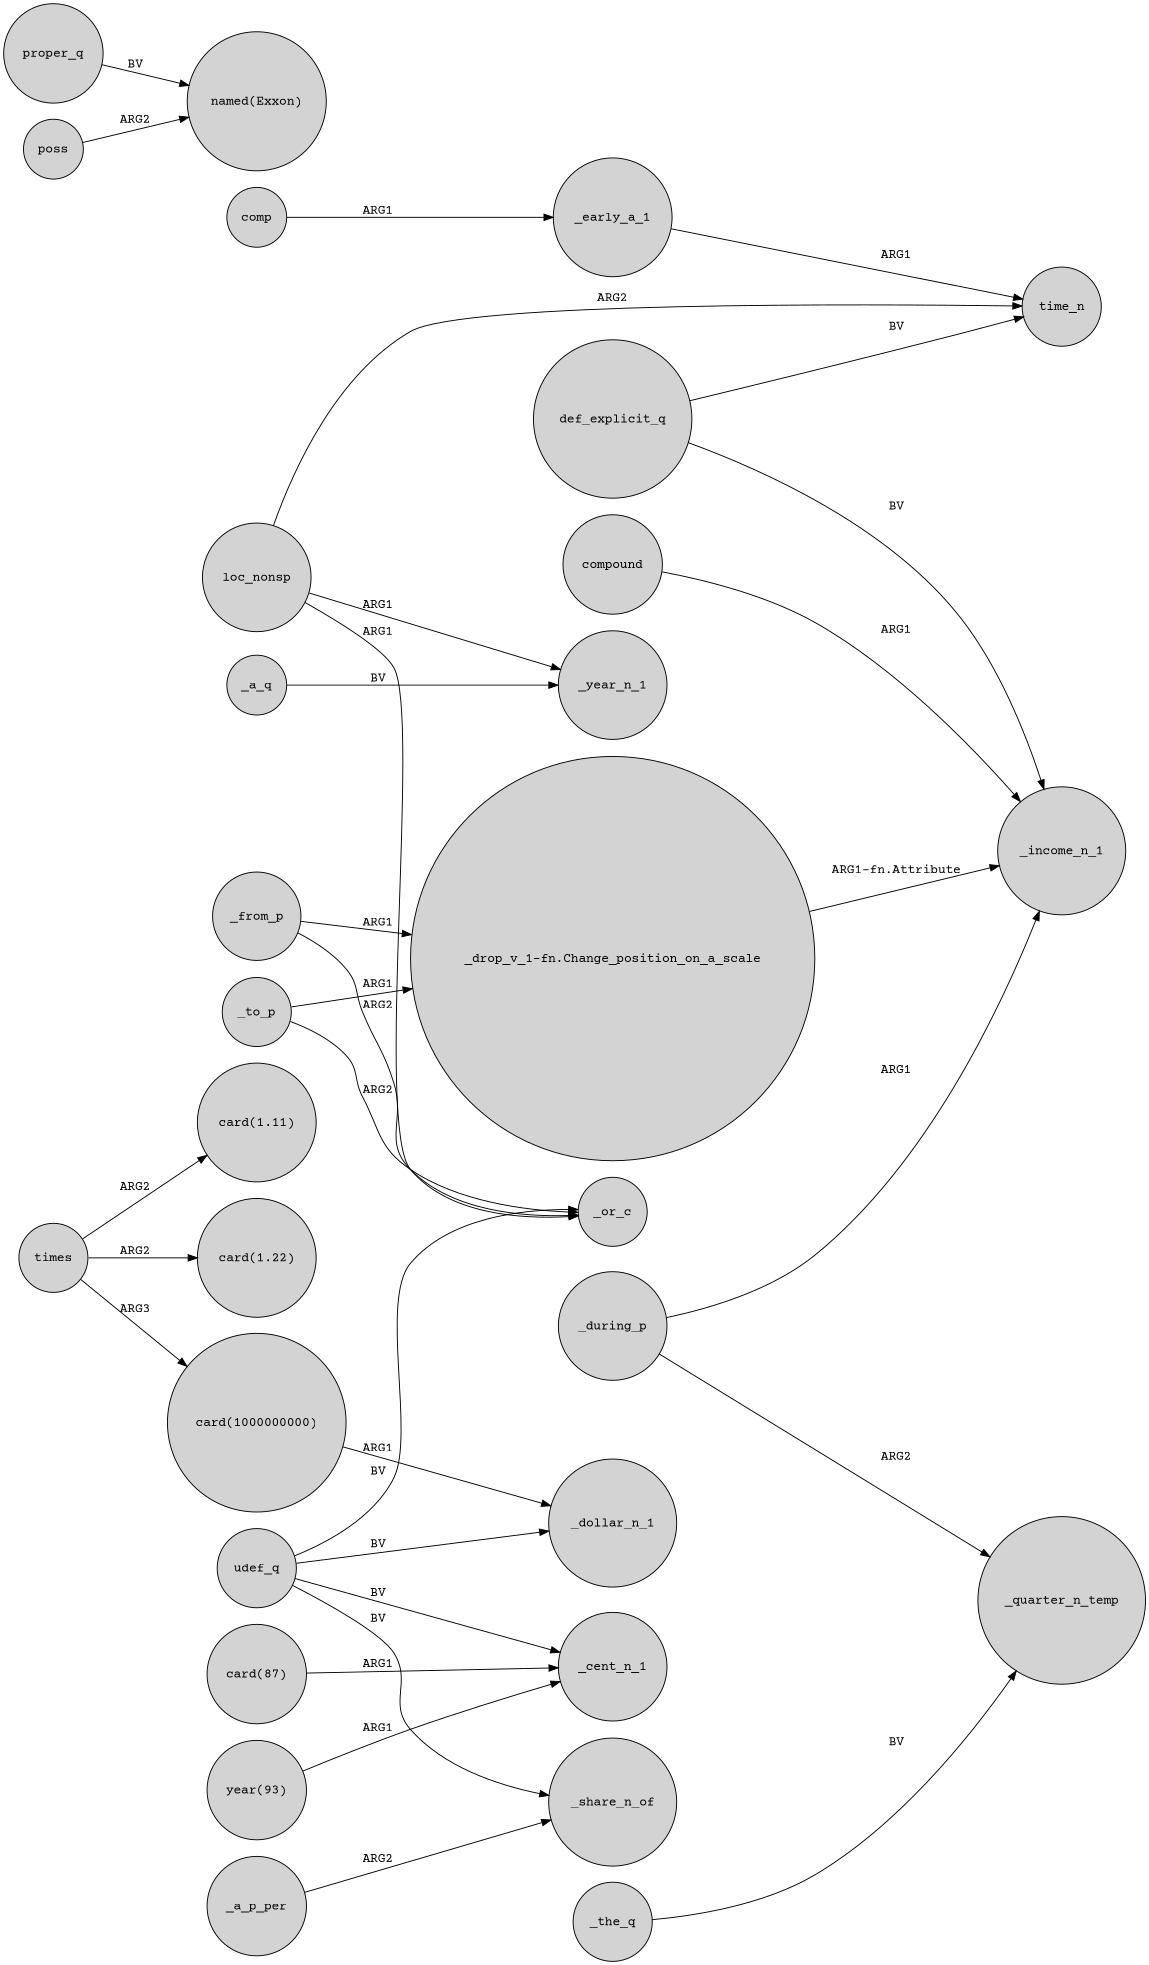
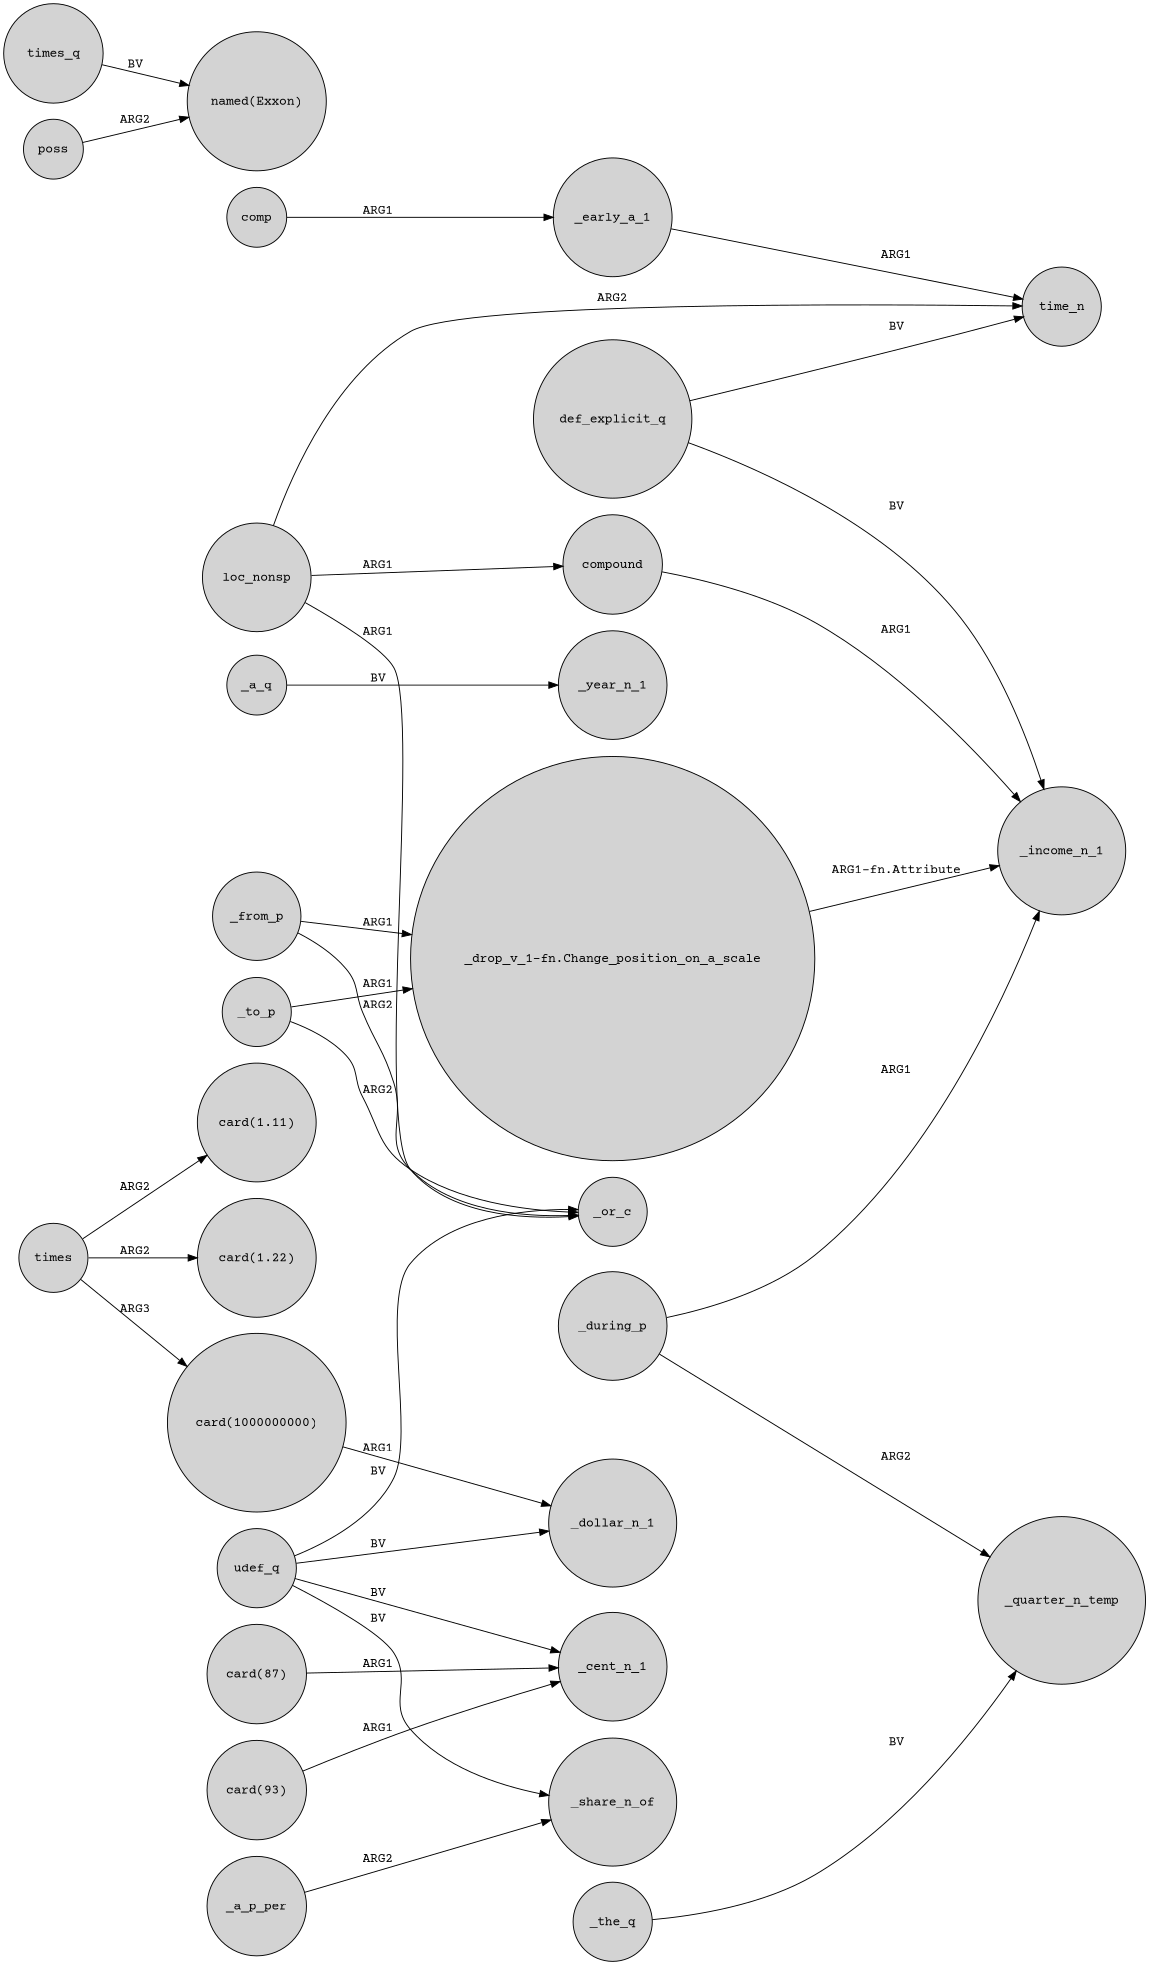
node "proper_q": label "proper_q" -> "times_q"
edge "loc_nonsp" -> "_year_n_1": now "loc_nonsp" -> "compound"
node "year(93)": label "year(93)" -> "card(93)"
